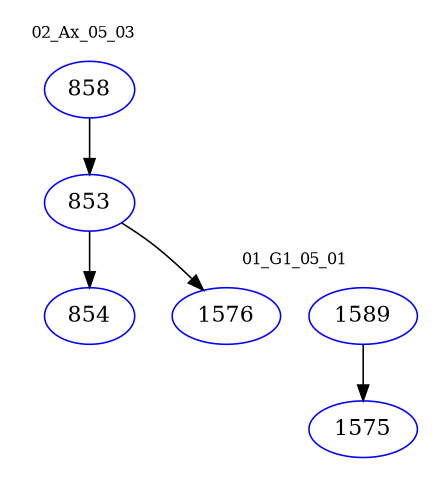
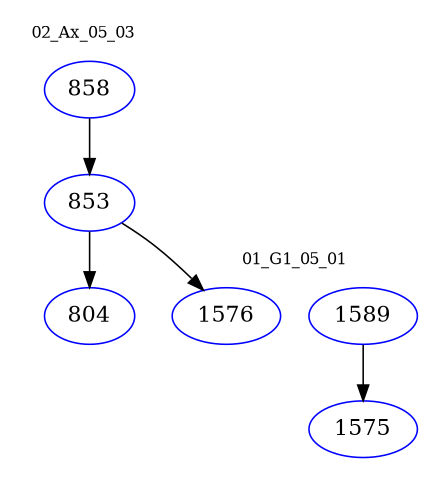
node "854": label "854" -> "804"
